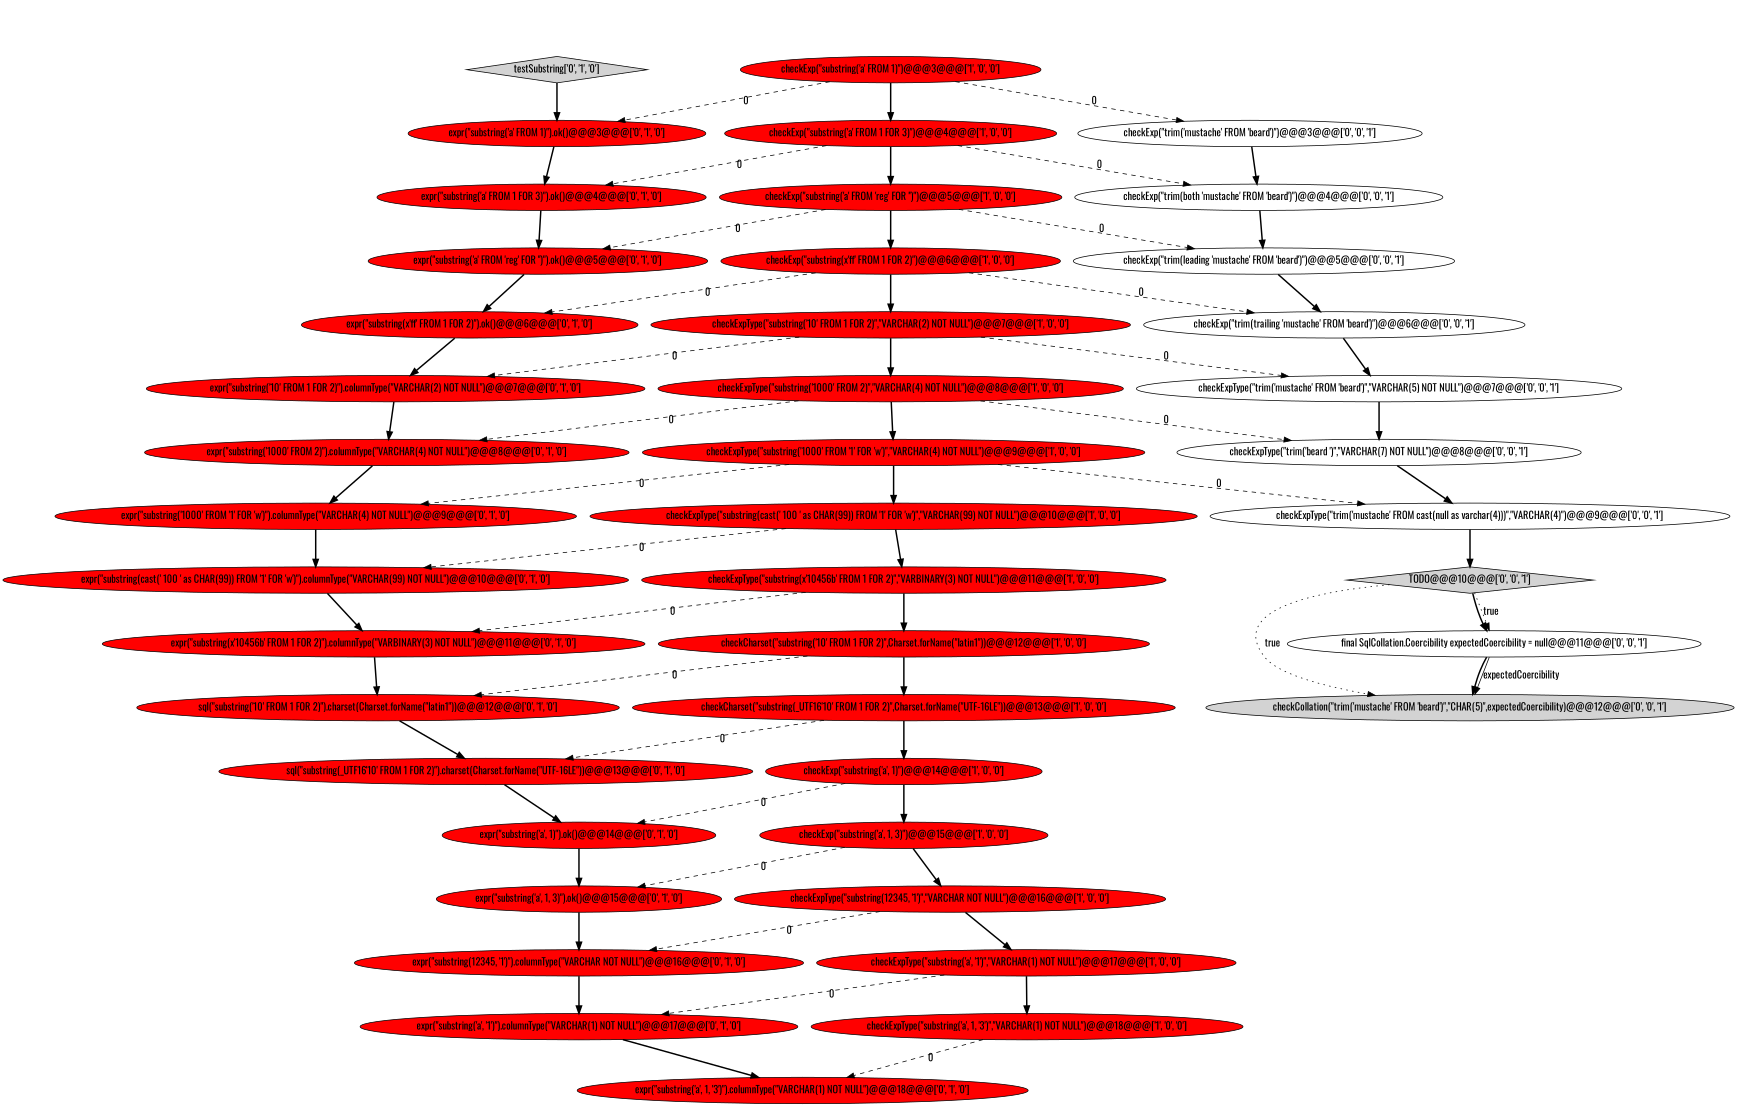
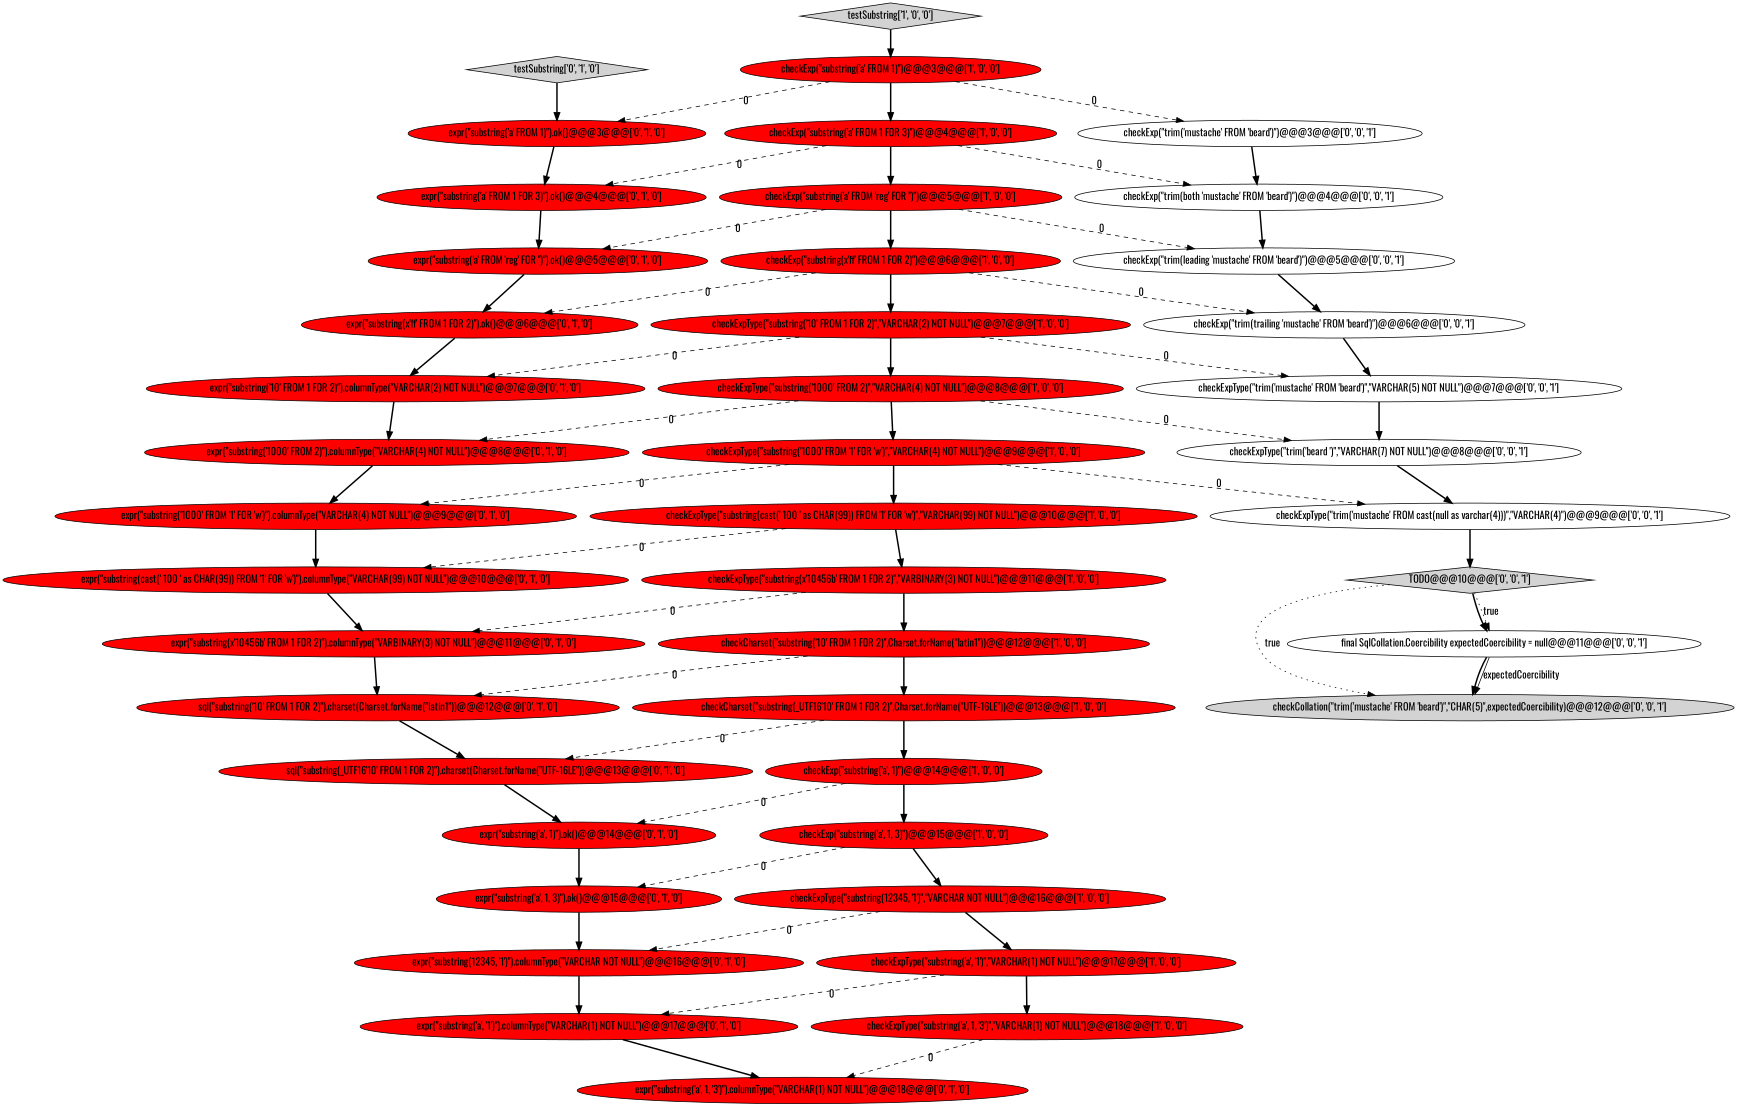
node "testSubstring['1', '0', '0']": added
